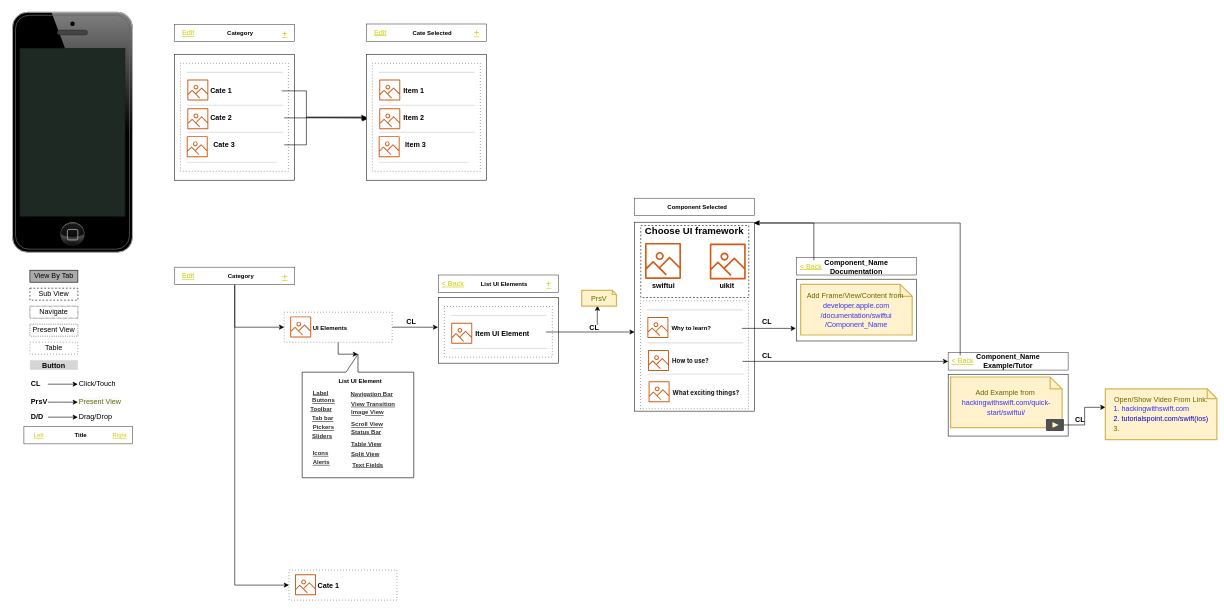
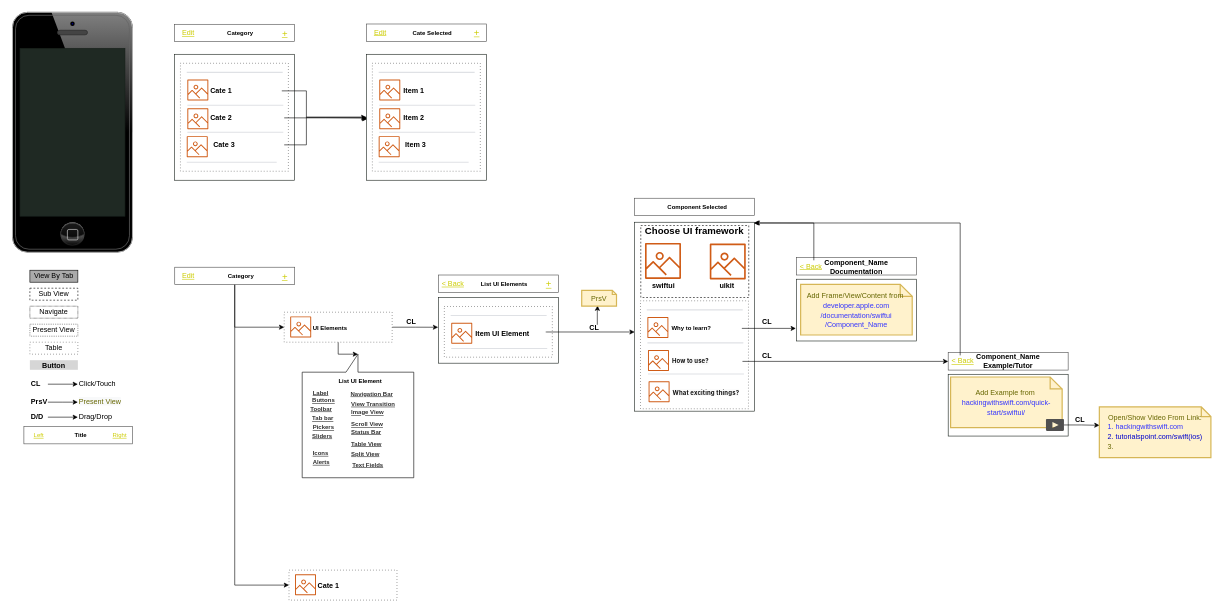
node "Open/Show Video From Link: 1. hackingwithswift.com 2. tutorialspoint.com/swift(ios) 3.": moved (1161, 414) -> (1155, 432)
